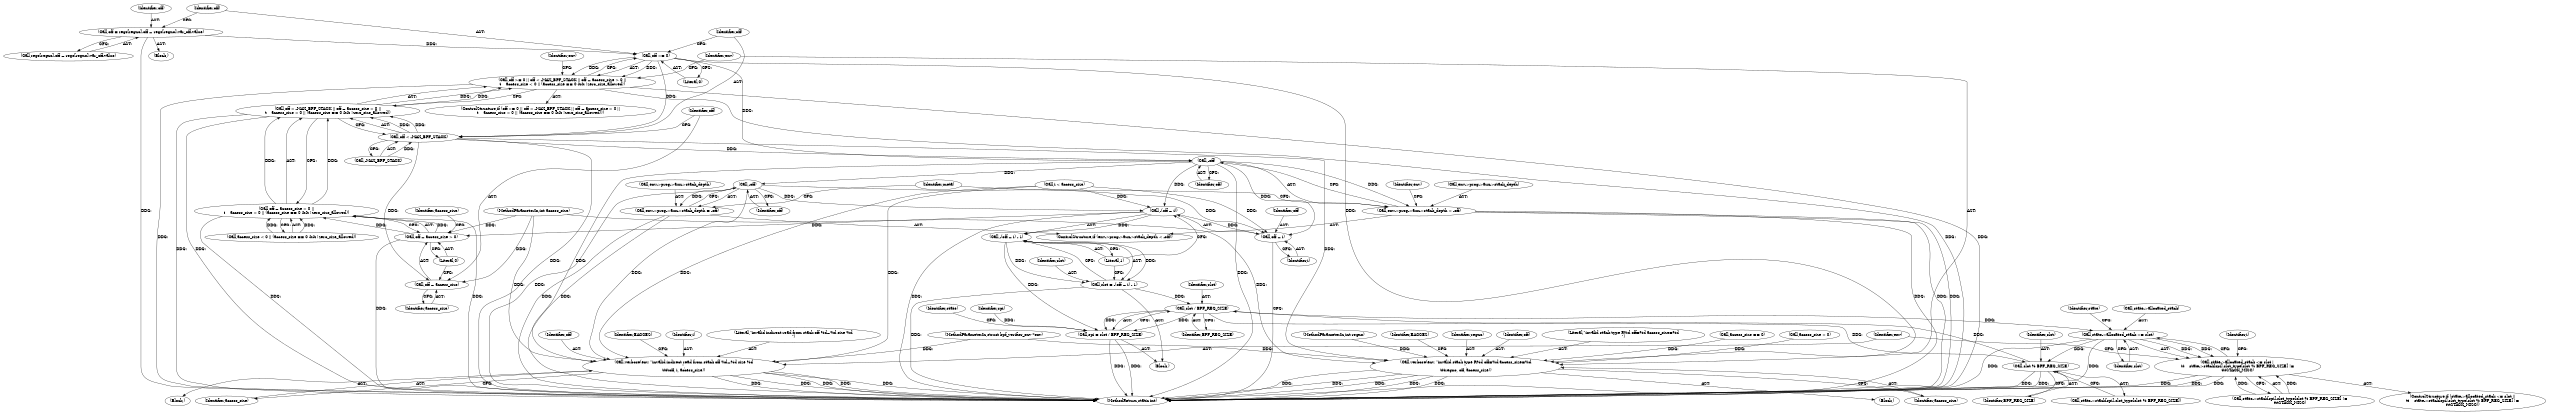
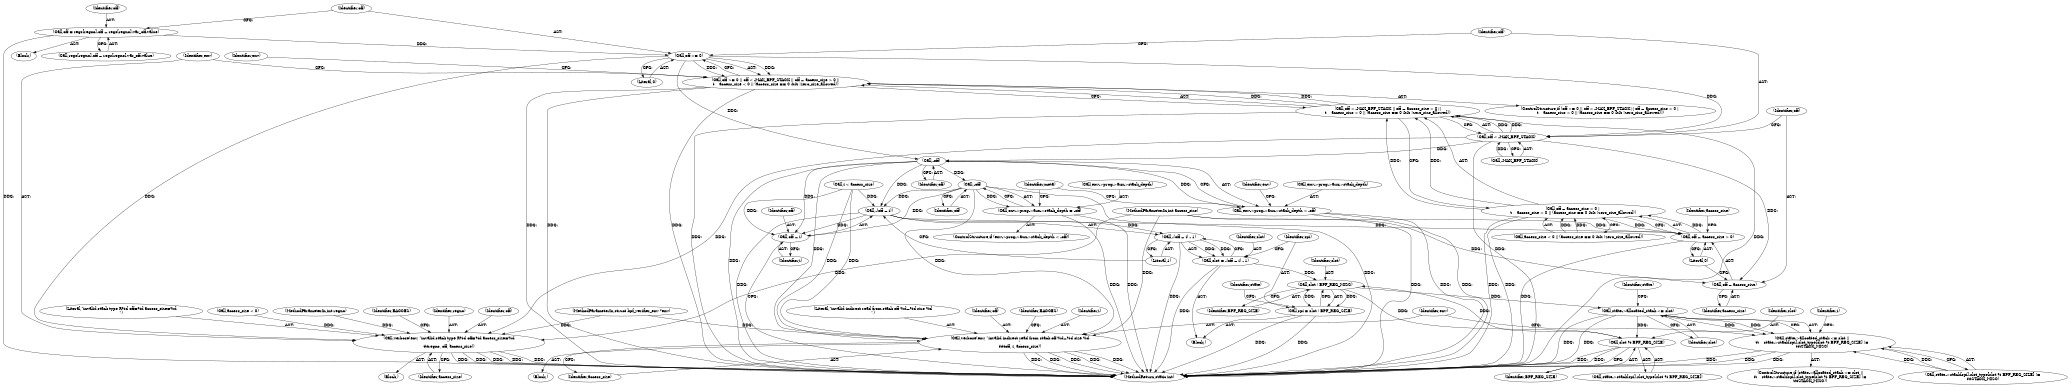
edge "(Call,env->prog->aux->stack_depth < -off)" -> "(ControlStructure,if (env->prog->aux->stack_depth < -off))": removed, label "AST:"
edge "(Literal,1)" -> "(Call,slot = -(off + i) - 1)": now "(Identifier,spi)" -> "(Call,slot = -(off + i) - 1)"
edge "(Call,-(off + i) - 1)" -> "(Call,spi = slot / BPF_REG_SIZE)": now "(Call,-(off + i) - 1)" -> "(MethodReturn,static int)"
node "(Call,slot / BPF_REG_SIZE)": label "(Call,slot / BPF_REG_SIZE)" -> "(Call,slot / BPF_REG_MISC)"
node "(Call,state->allocated_stack)": removed
edge "(Identifier,spi)" -> "(Call,spi = slot / BPF_REG_SIZE)": label "DDG: " -> "AST: "
node "(Call,access_size == 0)": removed
edge "(Call,state->stack[spi].slot_type[slot % BPF_REG_SIZE])" -> "(Call,slot % BPF_REG_SIZE)": label "CFG: " -> "AST: "
